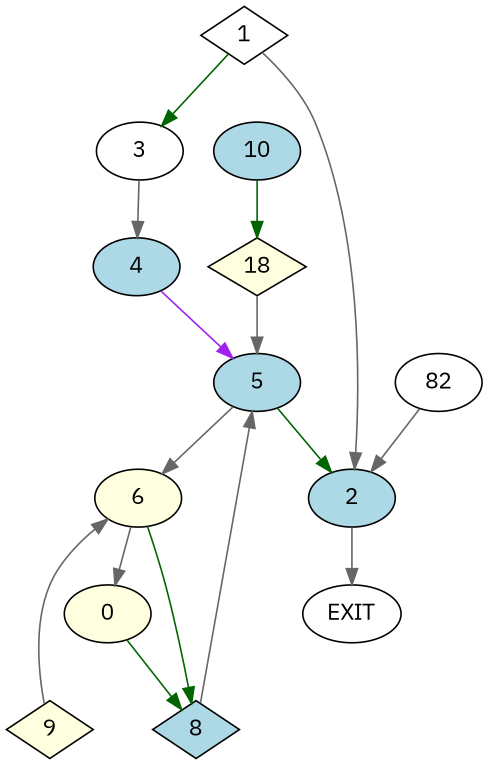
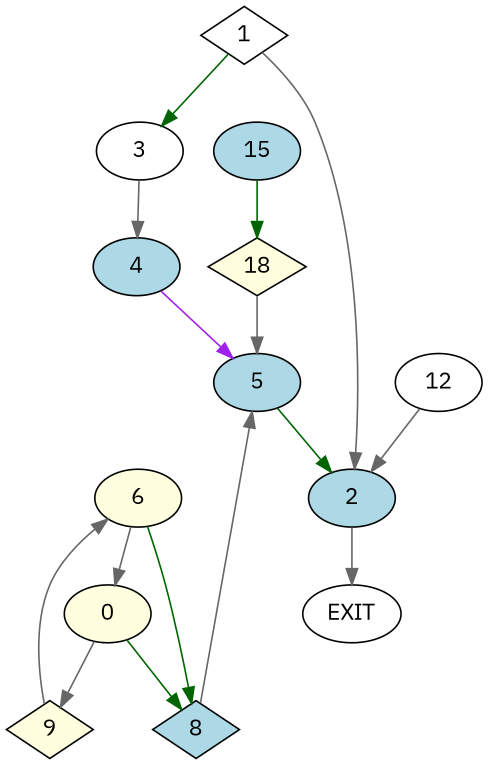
node "10": label "10" -> "15"
node "82": label "82" -> "12"
edge "5" -> "6": removed
edge "0" -> "9": added
